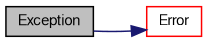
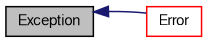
edge "Exception" -> "Error": reversed
